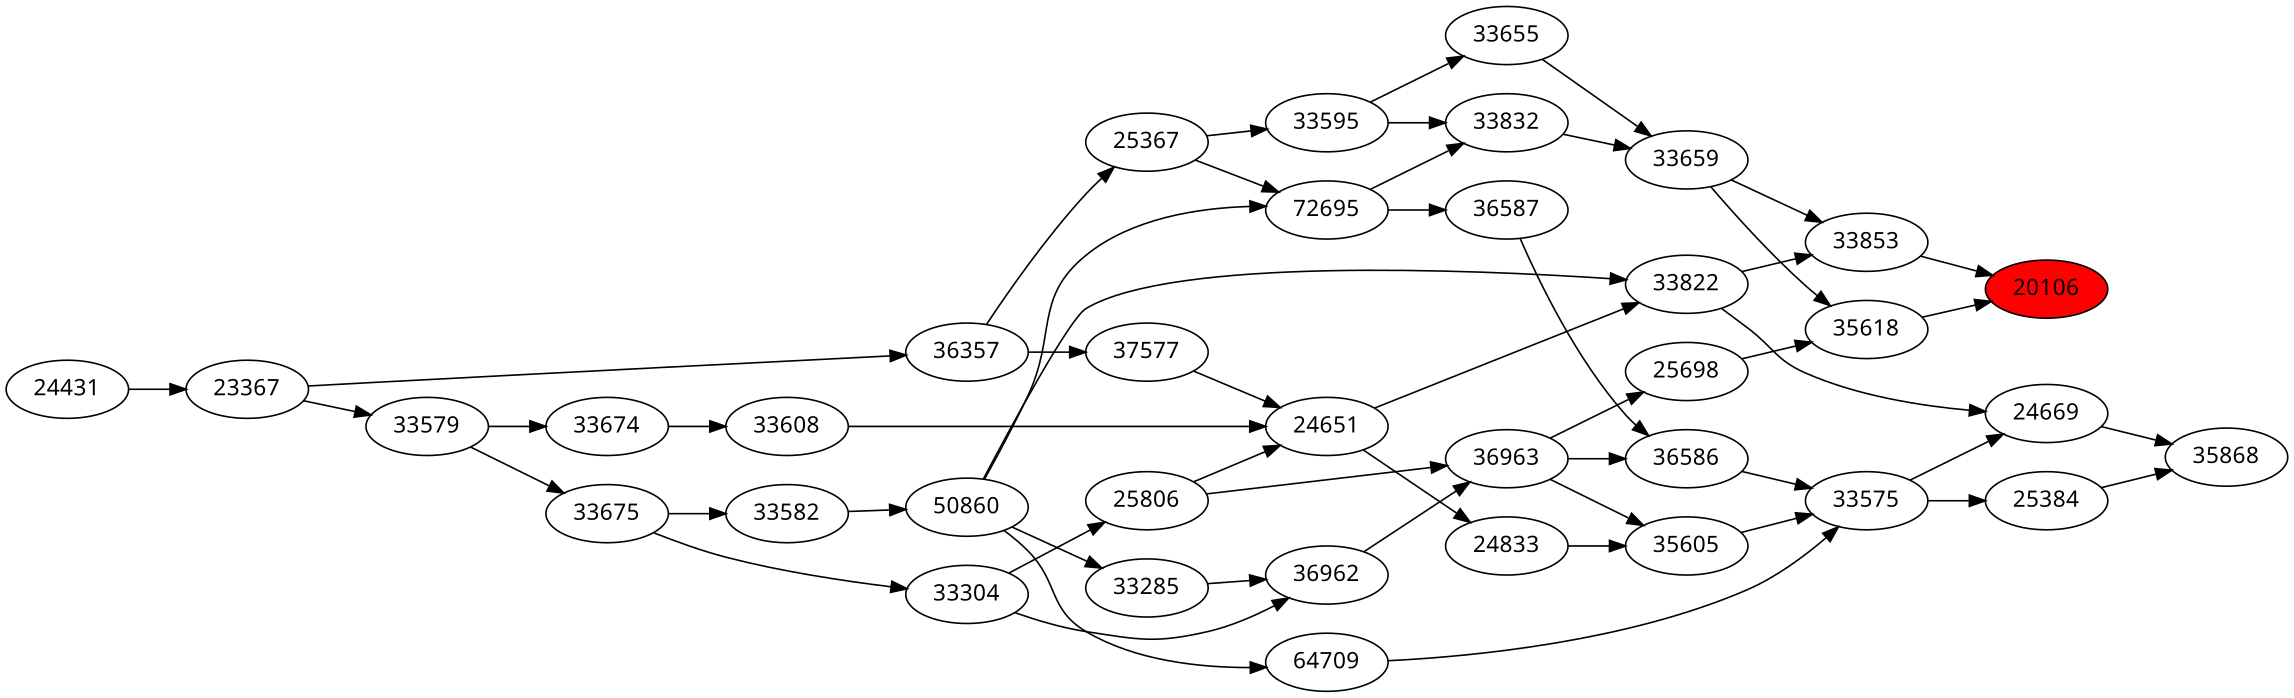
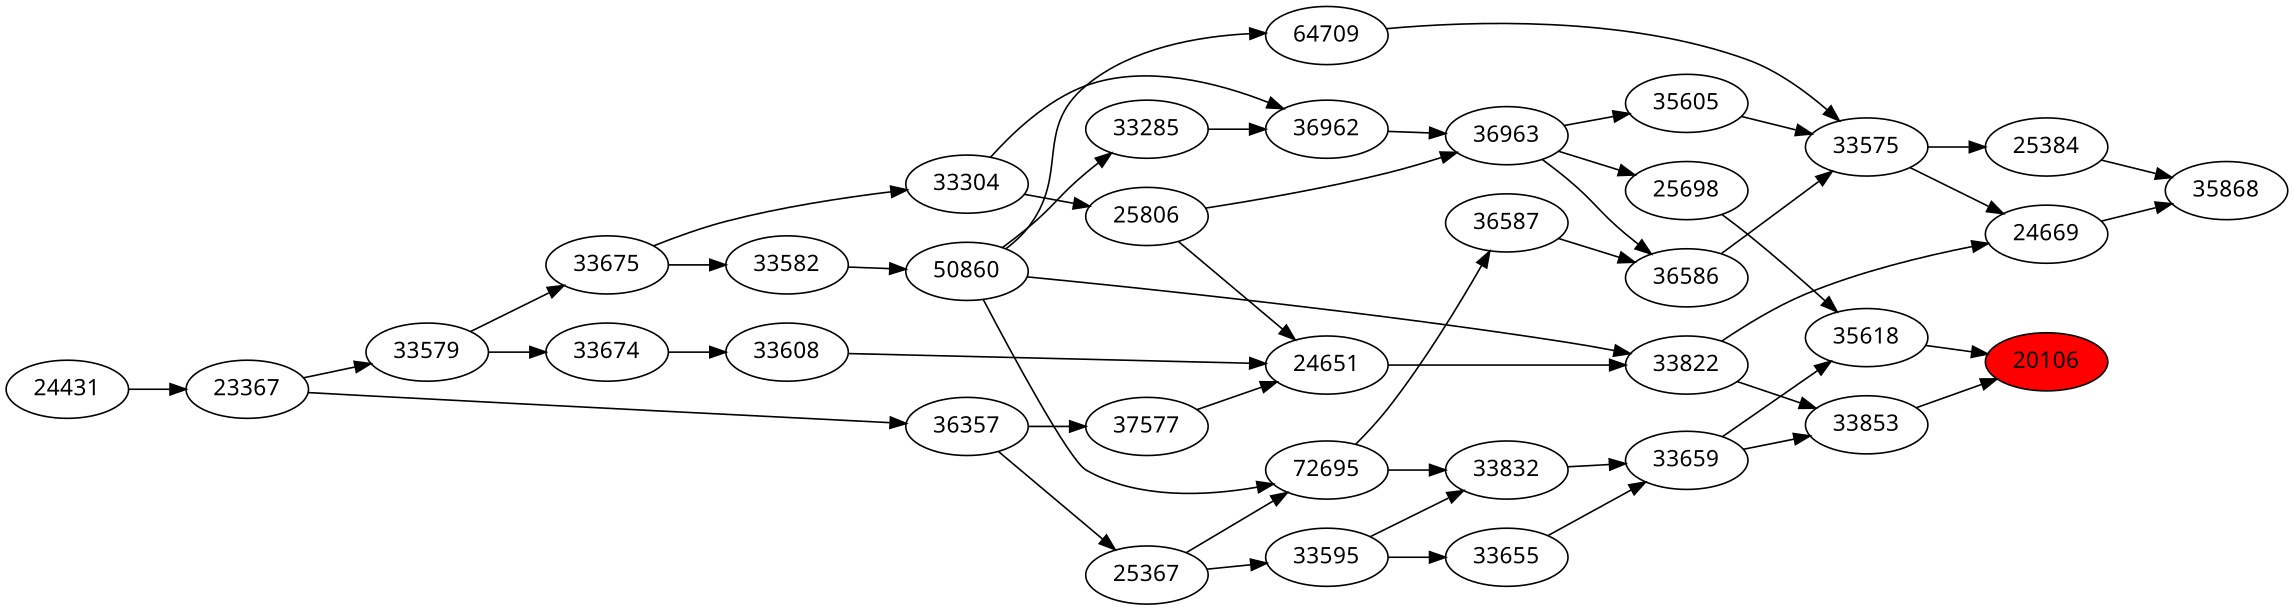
node "24833": removed
